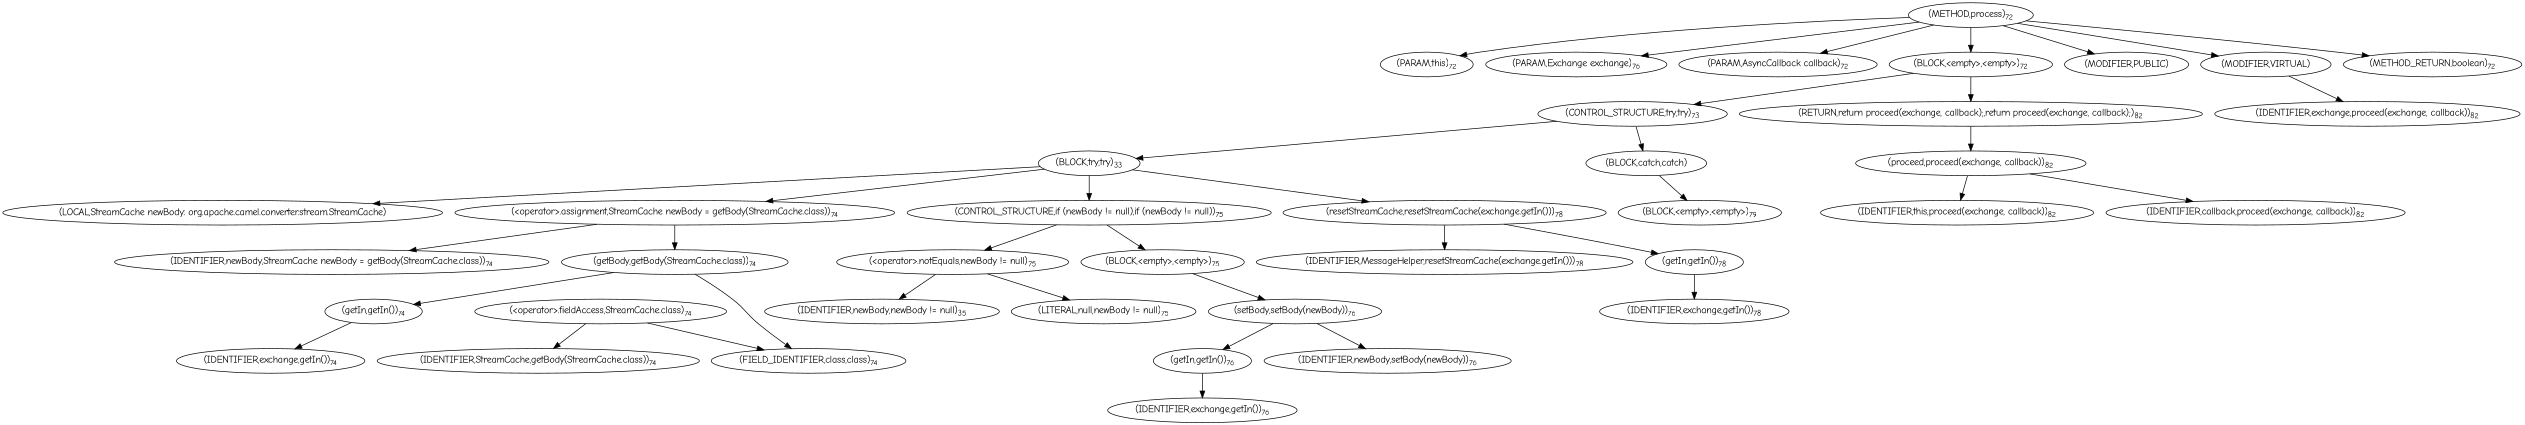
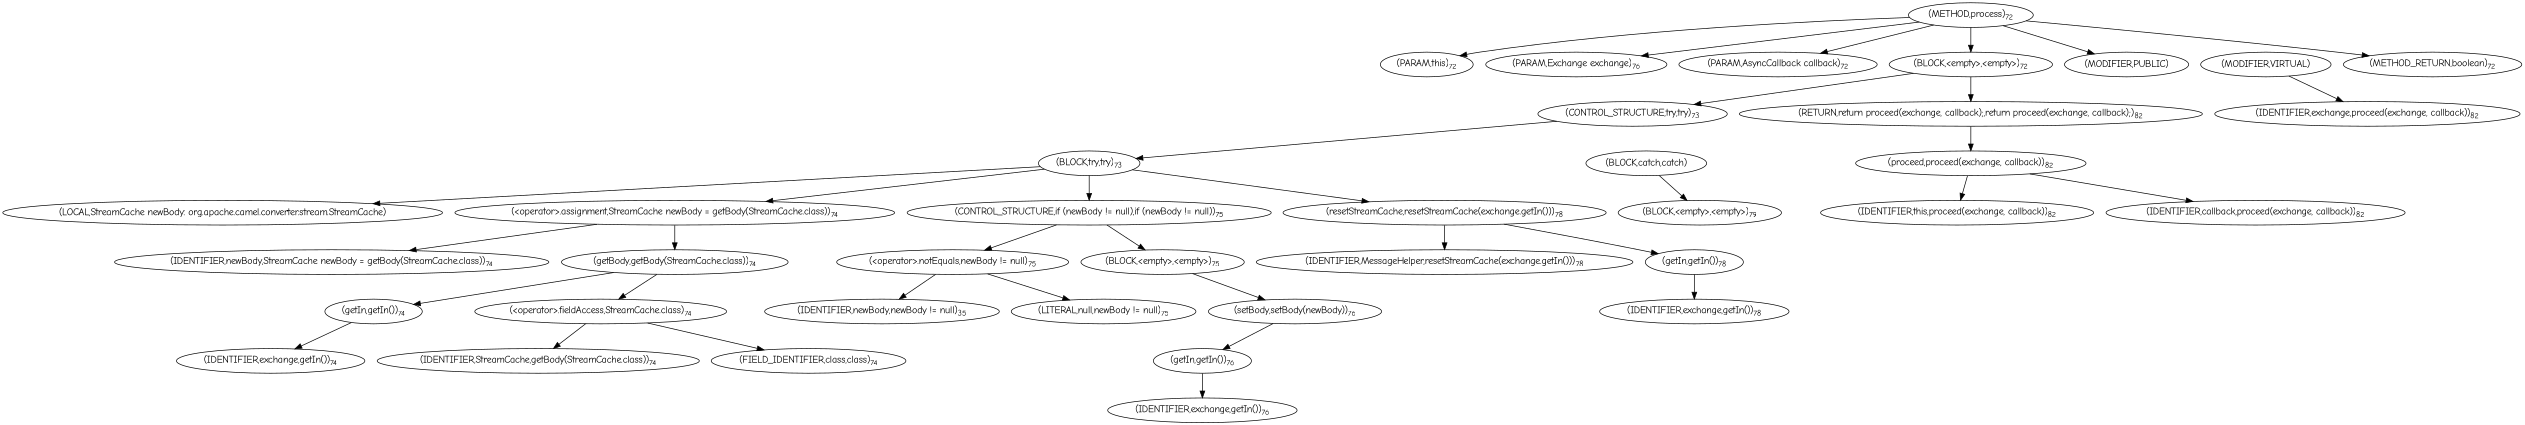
edge "(METHOD,process)" -> "(MODIFIER,VIRTUAL)": removed
edge "(CONTROL_STRUCTURE,try,try)" -> "(BLOCK,catch,catch)": removed
node "(BLOCK,try,try)": text "33" -> "73"
edge "(getBody,getBody(StreamCache.class))" -> "(FIELD_IDENTIFIER,class,class)": now "(getBody,getBody(StreamCache.class))" -> "(<operator>.fieldAccess,StreamCache.class)"
node "(IDENTIFIER,newBody,setBody(newBody))": removed
